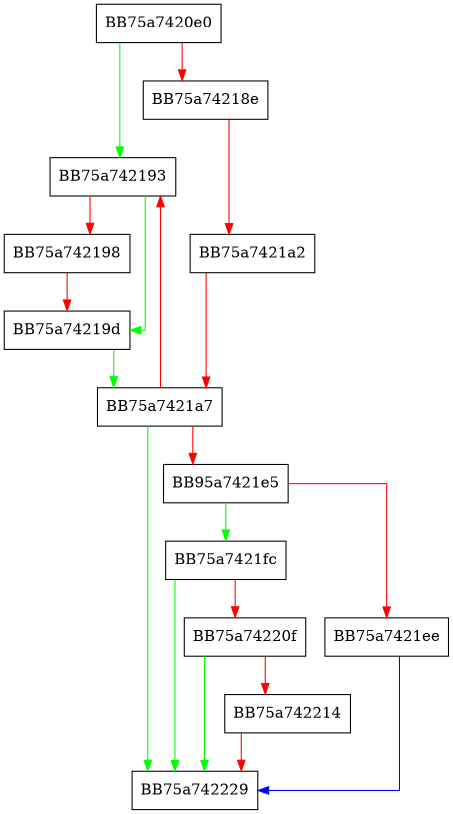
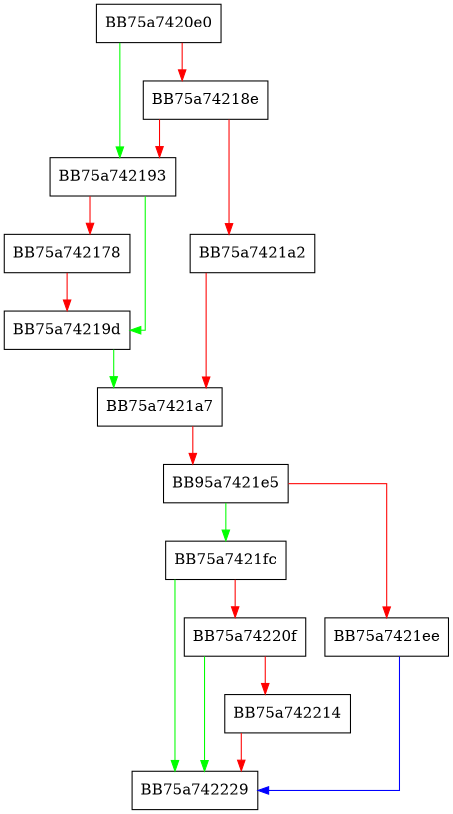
node "BB75a742198": label "BB75a742198" -> "BB75a742178"
edge "BB75a7421a7" -> "BB75a742193": now "BB75a74218e" -> "BB75a742193"
edge "BB75a7421a7" -> "BB75a742229": removed
